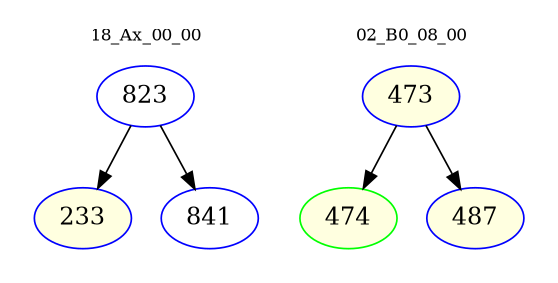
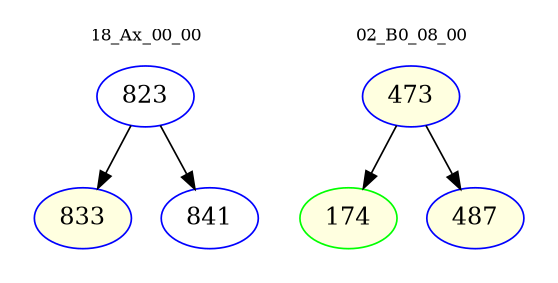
node "233": label "233" -> "833"
node "474": label "474" -> "174"
